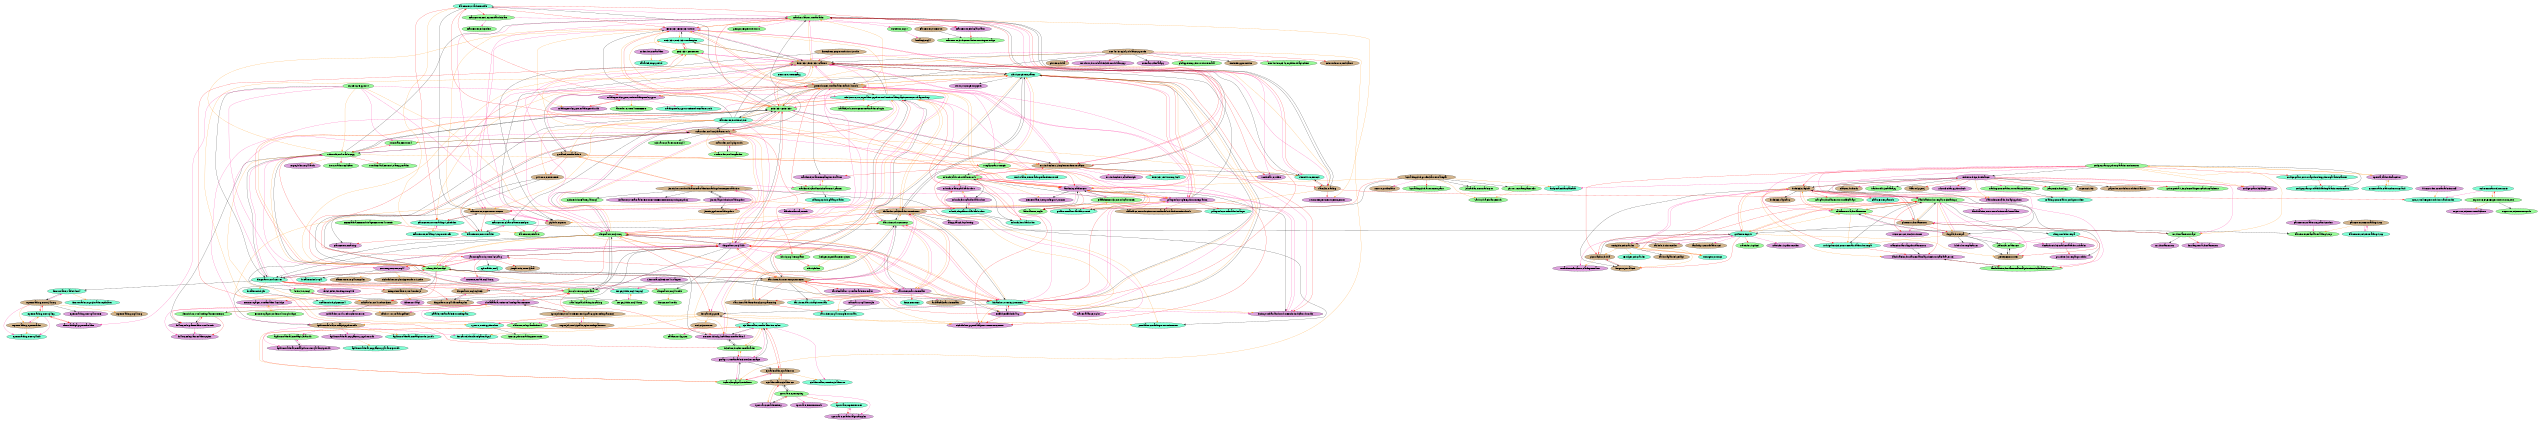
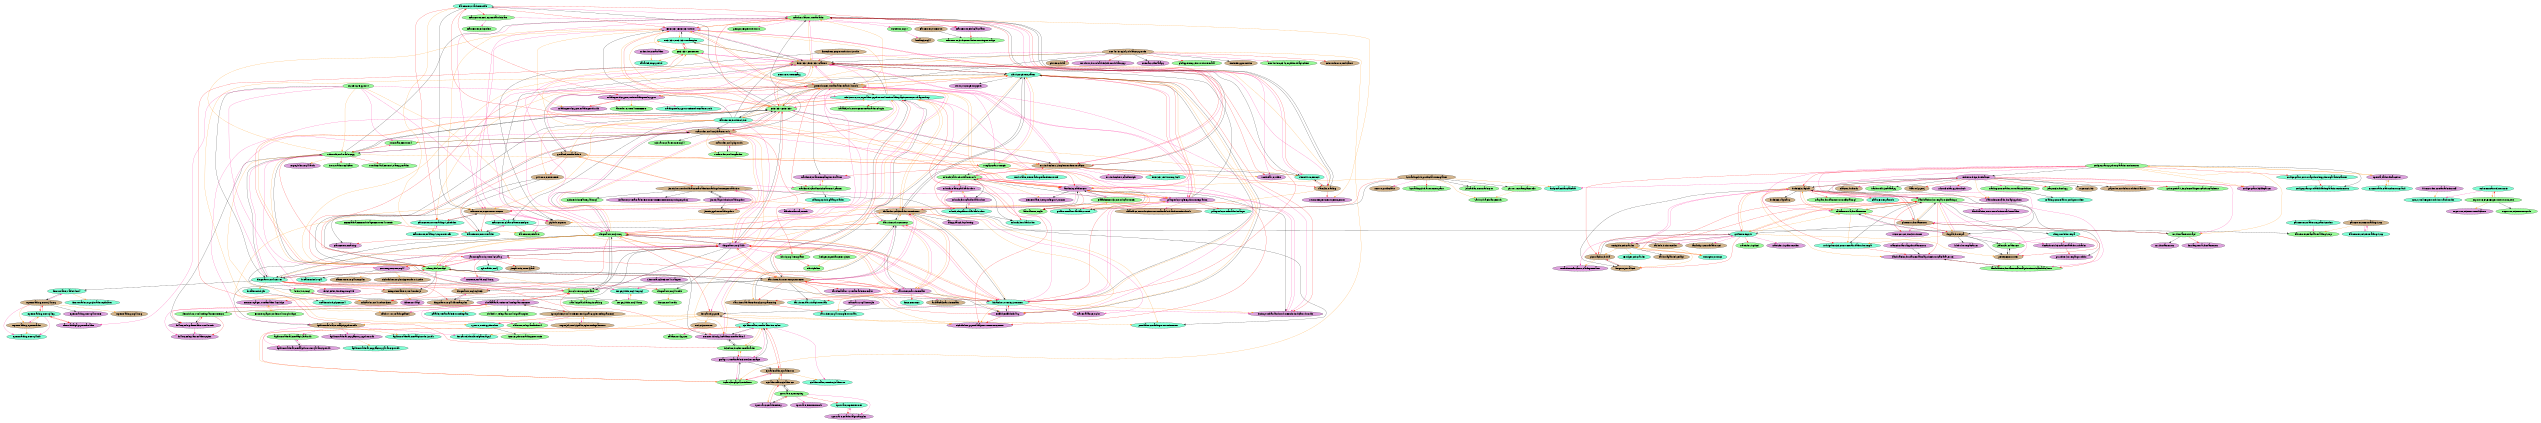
node "b2tradingclub/profitchart-estrategias": label "b2tradingclub/profitchart-estrategias" -> "b2tradingclub/profitchart-templates"
edge "davejlin/trading" -> "Icus2/MT4-Expert-Advisors-and-Indie": removed
node "margato/fundamentus-unofficial-api": label "margato/fundamentus-unofficial-api" -> "margato/fundamentus-unofficial-mql"
node "EarnForex/Traders-Dynamic-Index": fillcolor plum -> aquamarine
edge "dingmaotu/mt4-server" -> "dingmaotu/mql-zmq": added
node "mikha-dev/mt4-websockets-server": removed
node "oluklef17/telegram-mt4-signal-copier": added
